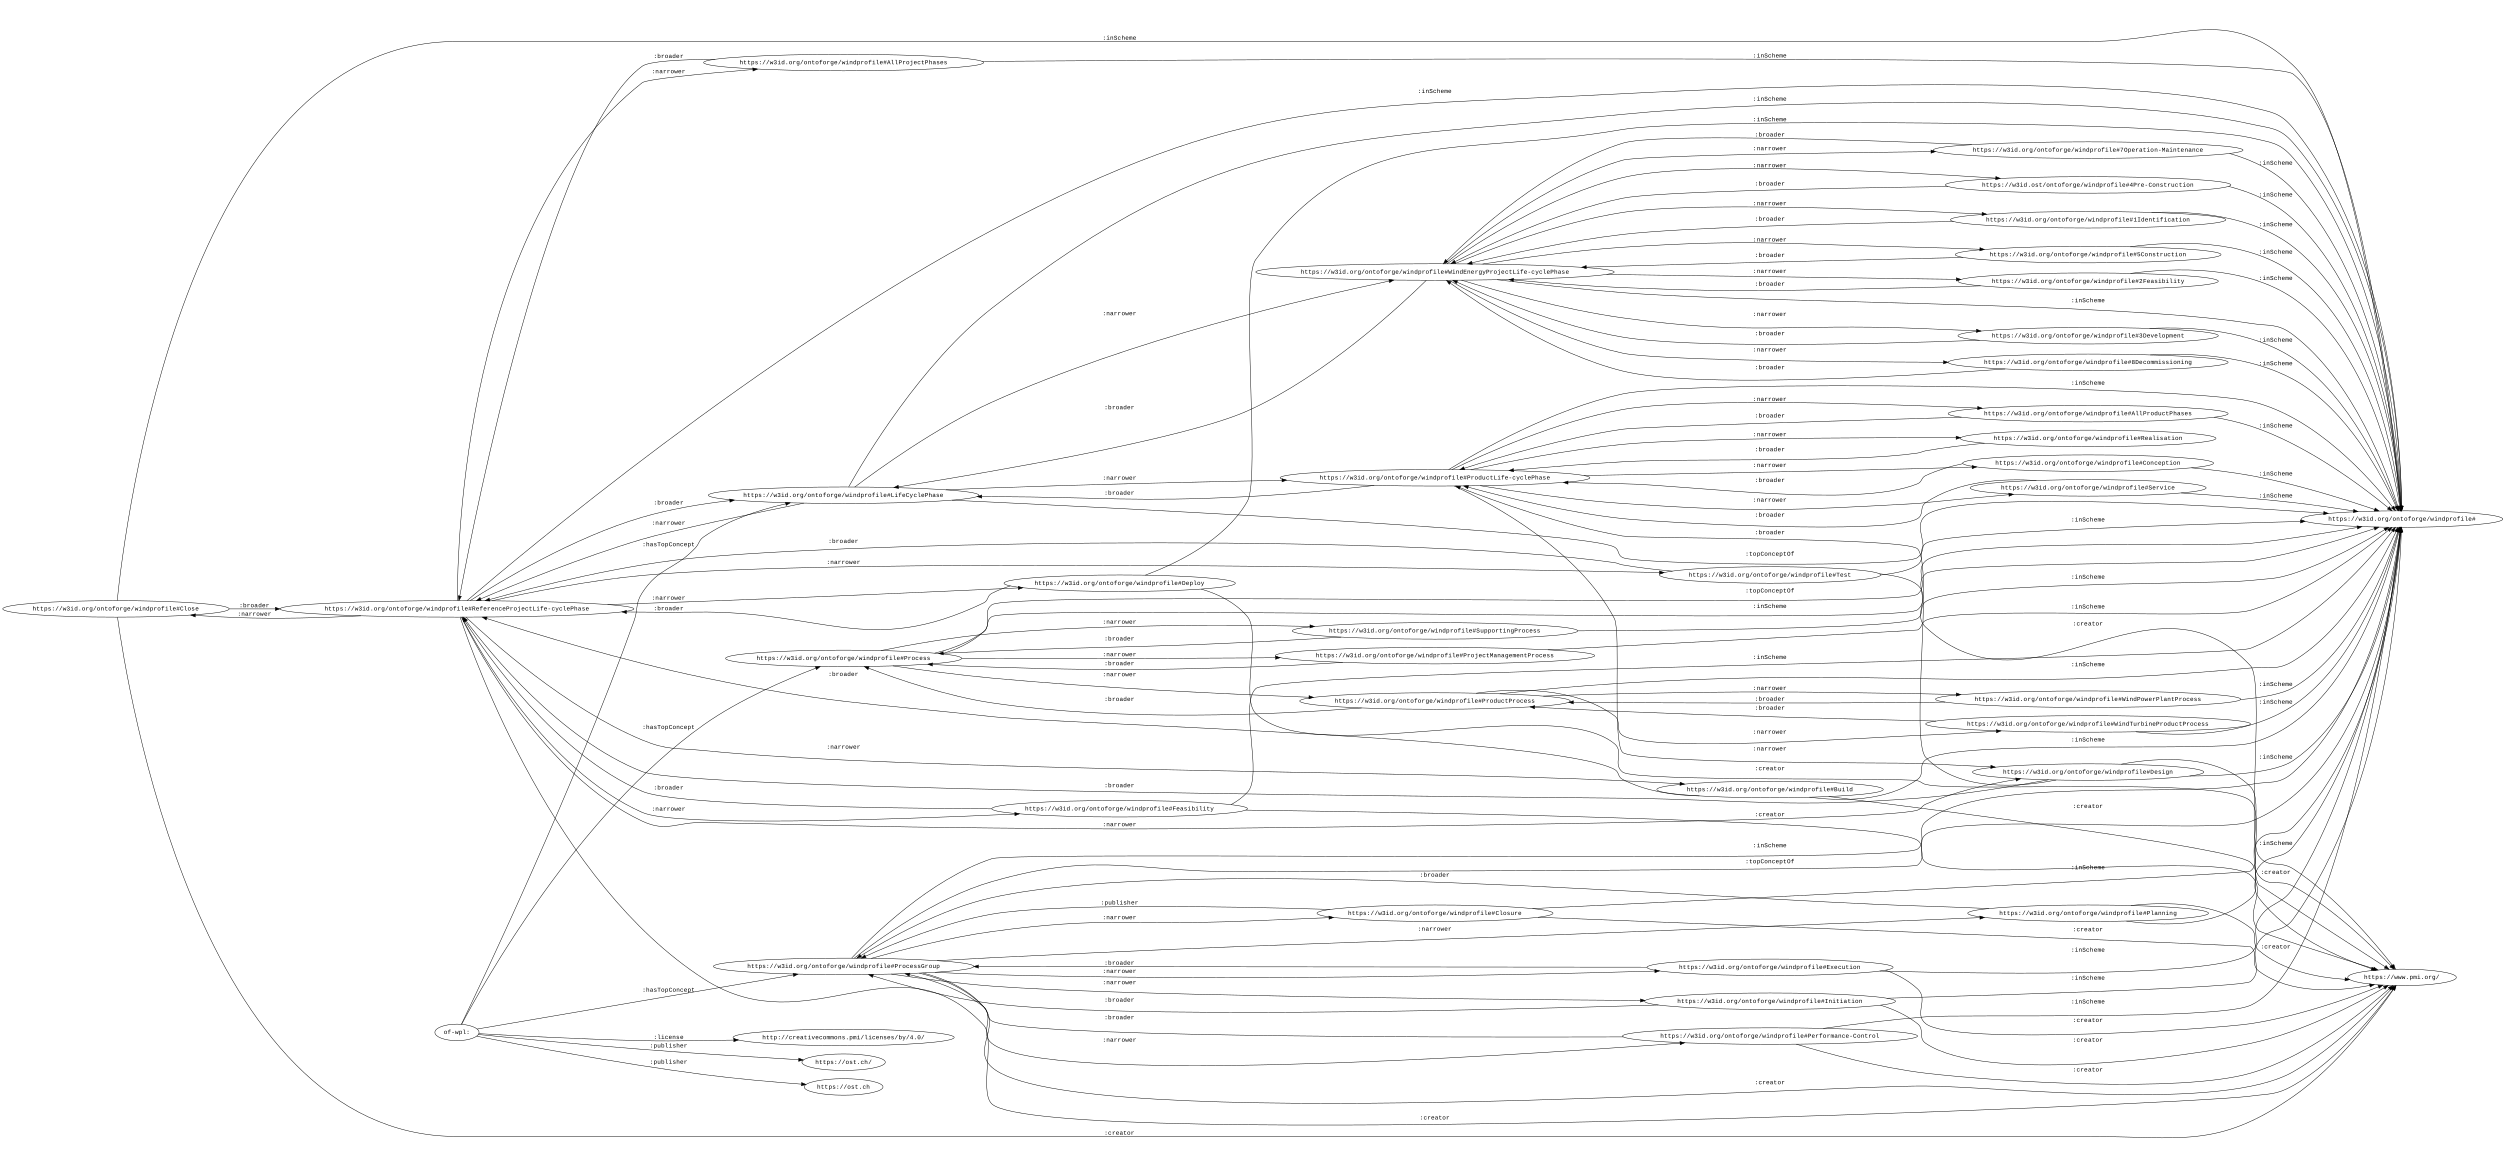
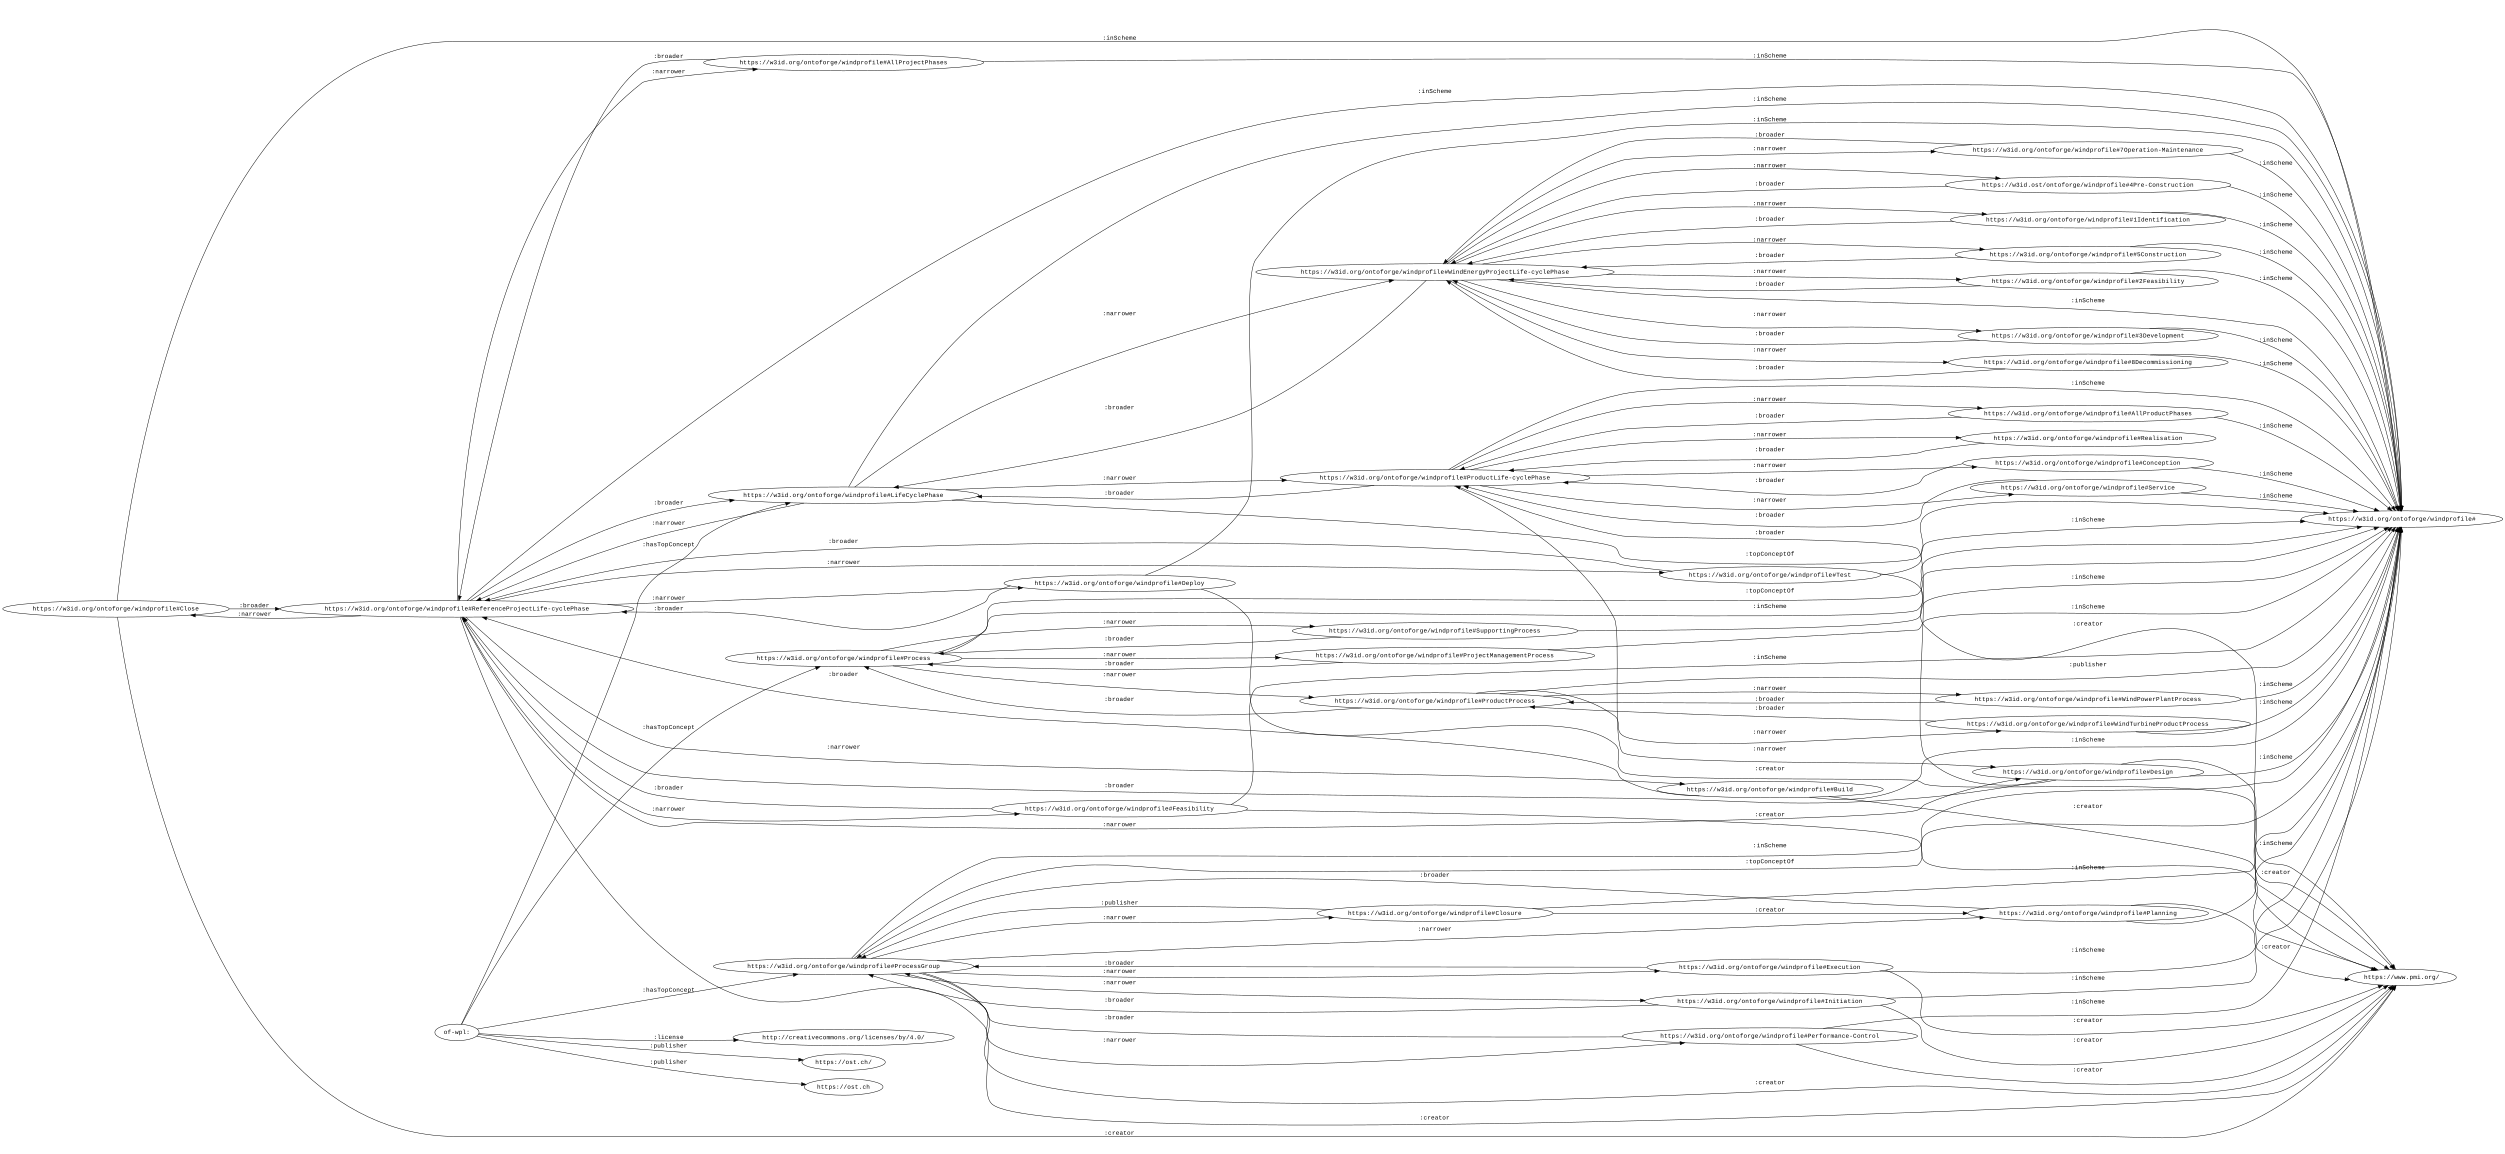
edge "https://w3id.org/ontoforge/windprofile#ProductProcess" -> "https://w3id.org/ontoforge/windprofile#": label ":inScheme" -> ":publisher"
edge "https://w3id.org/ontoforge/windprofile#Closure" -> "https://www.pmi.org/": now "https://w3id.org/ontoforge/windprofile#Closure" -> "https://w3id.org/ontoforge/windprofile#Planning"
node "http://creativecommons.pmi/licenses/by/4.0/": label "http://creativecommons.pmi/licenses/by/4.0/" -> "http://creativecommons.org/licenses/by/4.0/"
